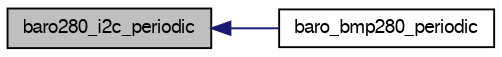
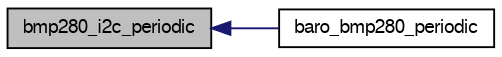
node "baro280_i2c_periodic": label "baro280_i2c_periodic" -> "bmp280_i2c_periodic"
